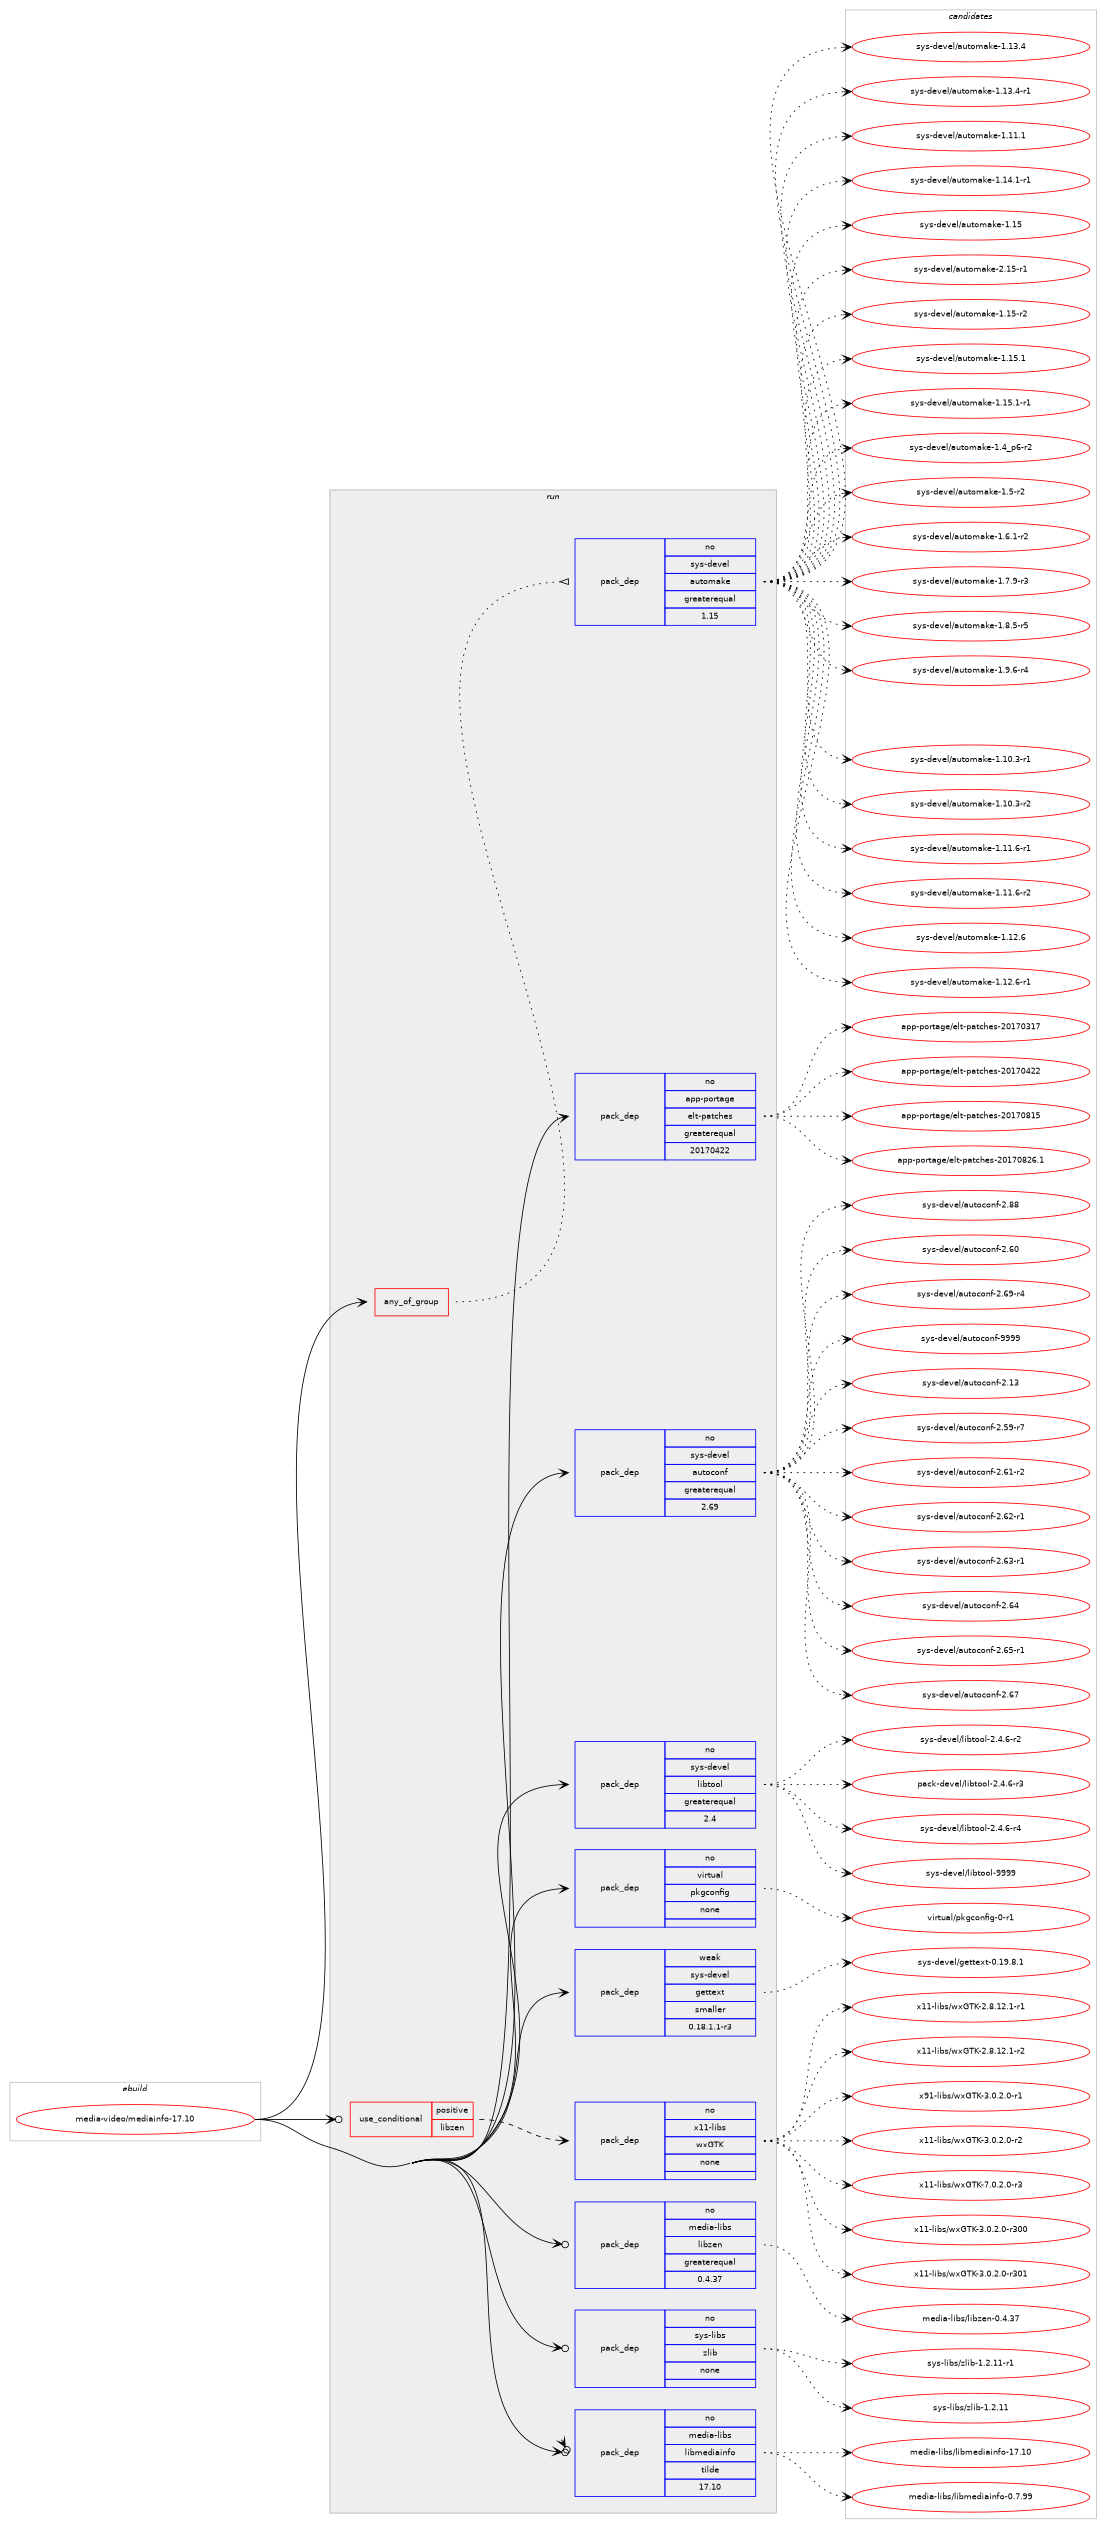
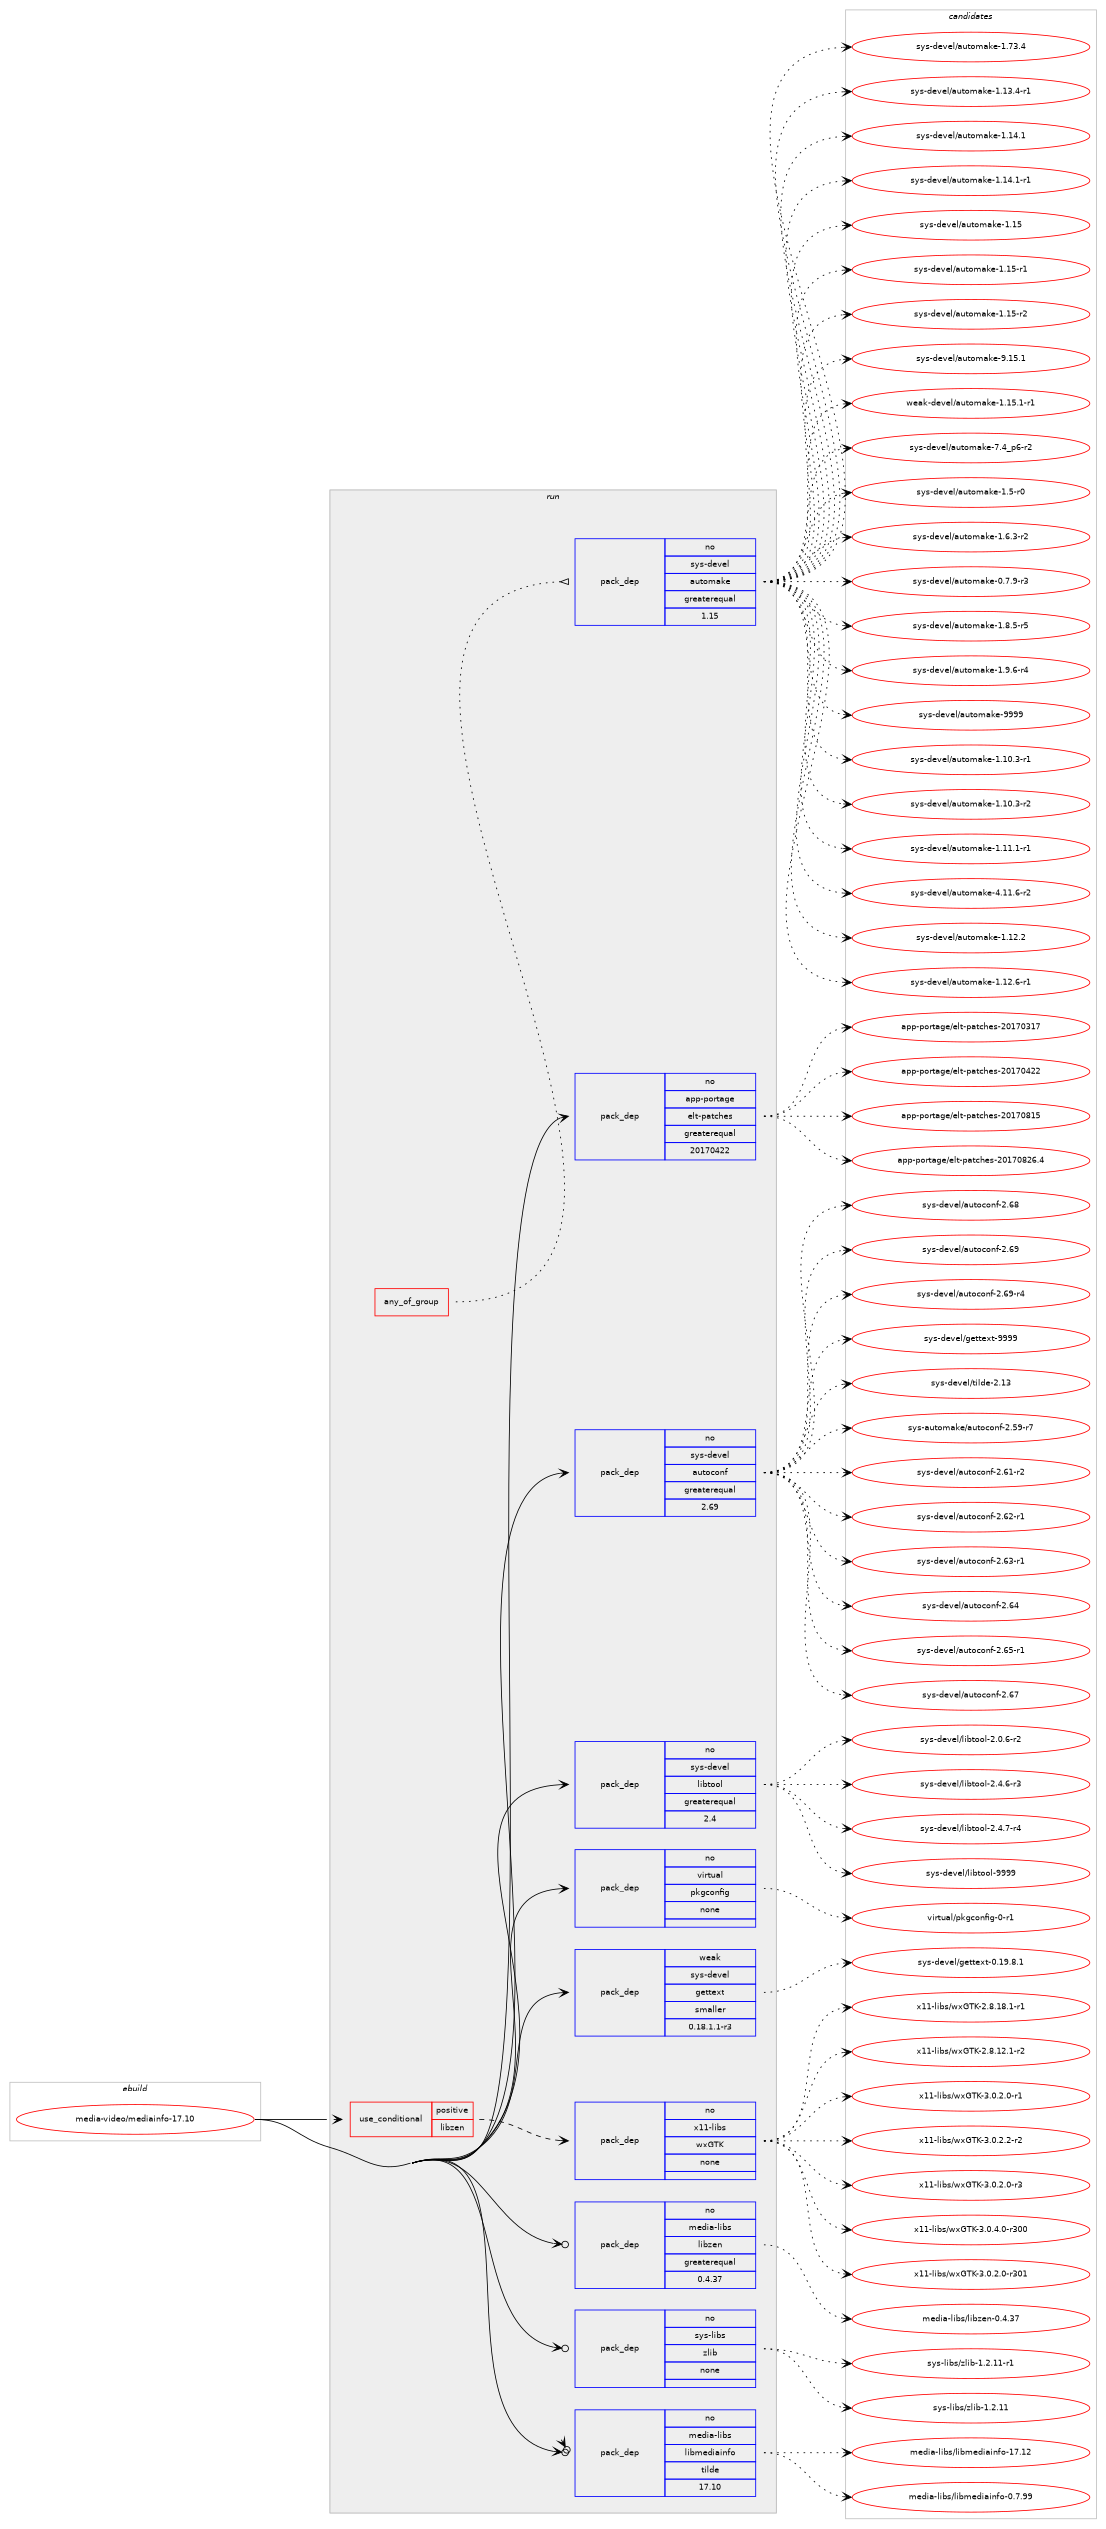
node "sys-devel/automake-1.13.4": label "sys-devel/automake-1.13.4" -> "sys-devel/automake-1.73.4"
node "sys-devel/automake-1.11.1": label "sys-devel/automake-1.11.1" -> "sys-devel/automake-1.14.1"
node "sys-devel/automake-2.15-r1": label "sys-devel/automake-2.15-r1" -> "sys-devel/automake-1.15-r1"
node "sys-devel/automake-1.15.1": label "sys-devel/automake-1.15.1" -> "sys-devel/automake-9.15.1"
node "sys-devel/automake-1.15.1-r1": label "sys-devel/automake-1.15.1-r1" -> "weak-devel/automake-1.15.1-r1"
node "sys-devel/automake-1.4_p6-r2": label "sys-devel/automake-1.4_p6-r2" -> "sys-devel/automake-7.4_p6-r2"
node "sys-devel/automake-1.5-r2": label "sys-devel/automake-1.5-r2" -> "sys-devel/automake-1.5-r0"
node "sys-devel/automake-1.6.1-r2": label "sys-devel/automake-1.6.1-r2" -> "sys-devel/automake-1.6.3-r2"
node "sys-devel/automake-1.7.9-r3": label "sys-devel/automake-1.7.9-r3" -> "sys-devel/automake-0.7.9-r3"
node "sys-devel/automake-9999": added
node "sys-devel/automake-1.11.6-r1": label "sys-devel/automake-1.11.6-r1" -> "sys-devel/automake-1.11.1-r1"
node "sys-devel/automake-1.11.6-r2": label "sys-devel/automake-1.11.6-r2" -> "sys-devel/automake-4.11.6-r2"
node "sys-devel/automake-1.12.6": label "sys-devel/automake-1.12.6" -> "sys-devel/automake-1.12.2"
node "app-portage/elt-patches-20170826.1": label "app-portage/elt-patches-20170826.1" -> "app-portage/elt-patches-20170826.4"
node "sys-devel/autoconf-2.88": label "sys-devel/autoconf-2.88" -> "sys-devel/autoconf-2.68"
node "sys-devel/autoconf-2.60": label "sys-devel/autoconf-2.60" -> "sys-devel/autoconf-2.69"
node "sys-devel/autoconf-9999": label "sys-devel/autoconf-9999" -> "sys-devel/gettext-9999"
node "sys-devel/autoconf-2.13": label "sys-devel/autoconf-2.13" -> "sys-devel/tilde-2.13"
node "sys-devel/autoconf-2.59-r7": label "sys-devel/autoconf-2.59-r7" -> "sys-automake/autoconf-2.59-r7"
edge "media-video/mediainfo-17.10" -> "any_of_group": removed
node "sys-devel/libtool-2.4.6-r2": label "sys-devel/libtool-2.4.6-r2" -> "sys-devel/libtool-2.0.6-r2"
node "pack-devel/libtool-2.4.6-r3": label "pack-devel/libtool-2.4.6-r3" -> "sys-devel/libtool-2.4.6-r3"
node "sys-devel/libtool-2.4.6-r4": label "sys-devel/libtool-2.4.6-r4" -> "sys-devel/libtool-2.4.7-r4"
node "x11-libs/wxGTK-2.8.12.1-r1": label "x11-libs/wxGTK-2.8.12.1-r1" -> "x11-libs/wxGTK-2.8.18.1-r1"
node "x91-libs/wxGTK-3.0.2.0-r1": label "x91-libs/wxGTK-3.0.2.0-r1" -> "x11-libs/wxGTK-3.0.2.0-r1"
edge "media-video/mediainfo-17.10" -> "use_conditional": arrowhead odotvee -> vee
node "x11-libs/wxGTK-3.0.2.0-r2": label "x11-libs/wxGTK-3.0.2.0-r2" -> "x11-libs/wxGTK-3.0.2.2-r2"
node "x11-libs/wxGTK-7.0.2.0-r3": label "x11-libs/wxGTK-7.0.2.0-r3" -> "x11-libs/wxGTK-3.0.2.0-r3"
node "x11-libs/wxGTK-3.0.2.0-r300": label "x11-libs/wxGTK-3.0.2.0-r300" -> "x11-libs/wxGTK-3.0.4.0-r300"
node "media-libs/libmediainfo-17.10": label "media-libs/libmediainfo-17.10" -> "media-libs/libmediainfo-17.12"
